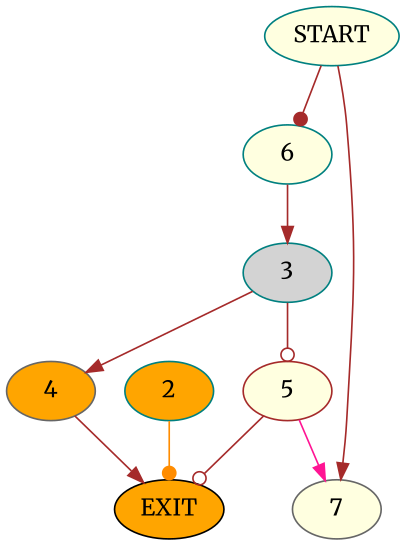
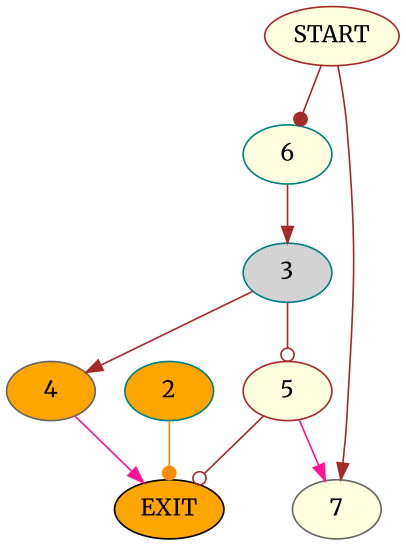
node "START": color teal -> brown
edge "4" -> "EXIT": color brown -> deeppink
